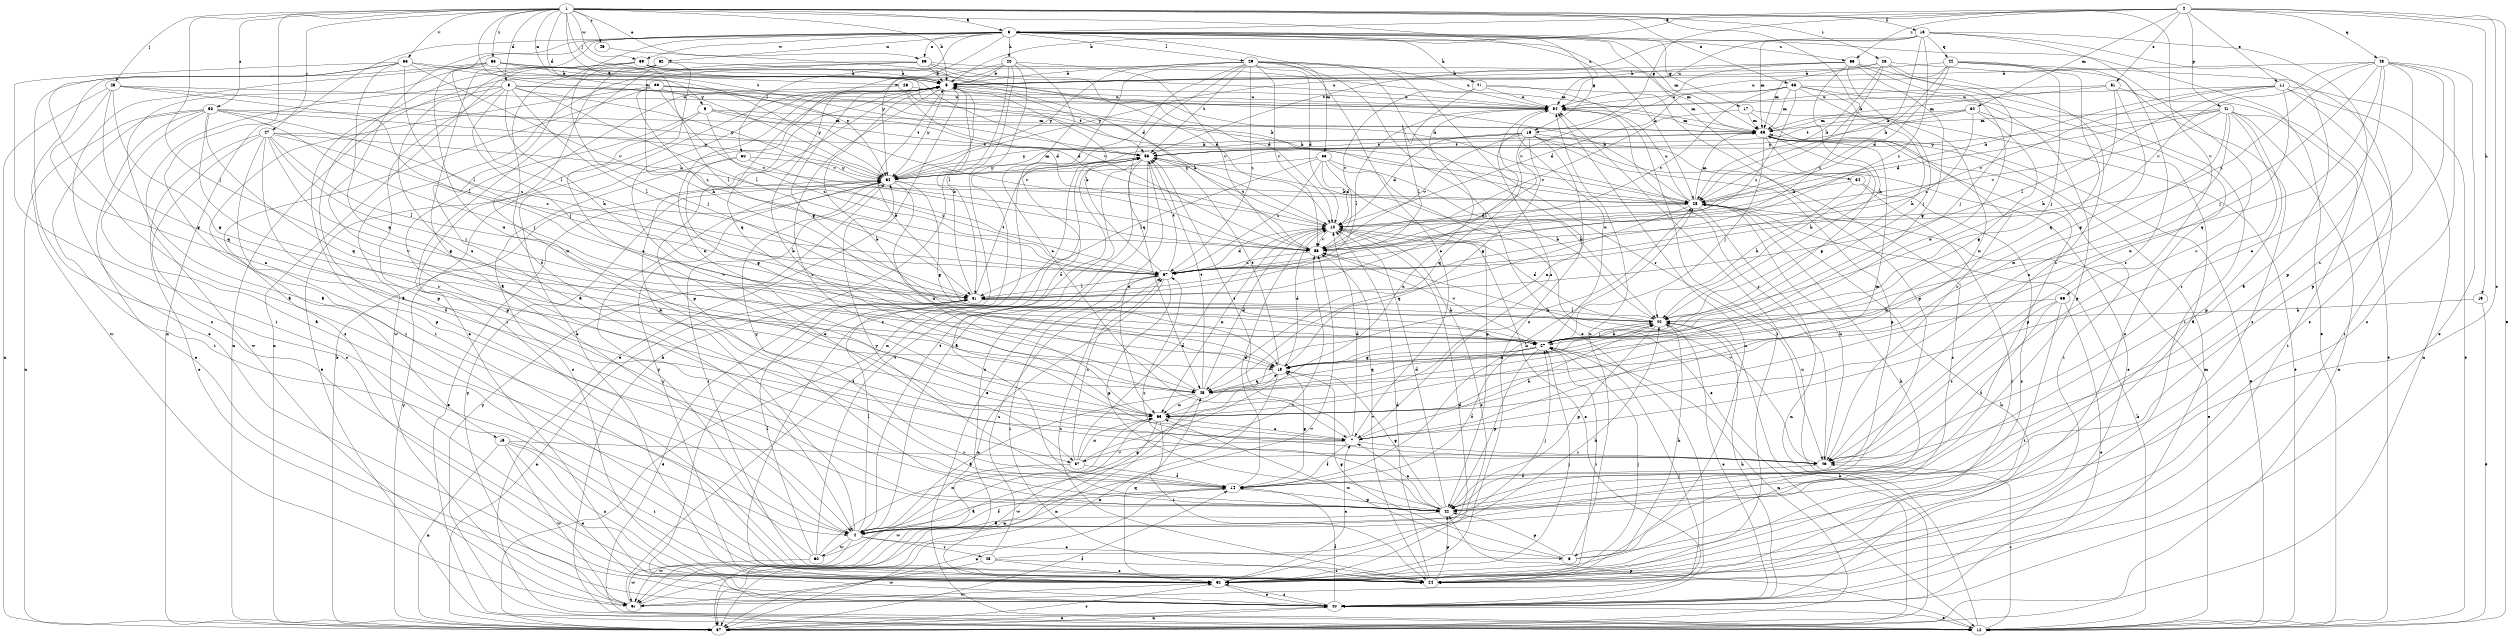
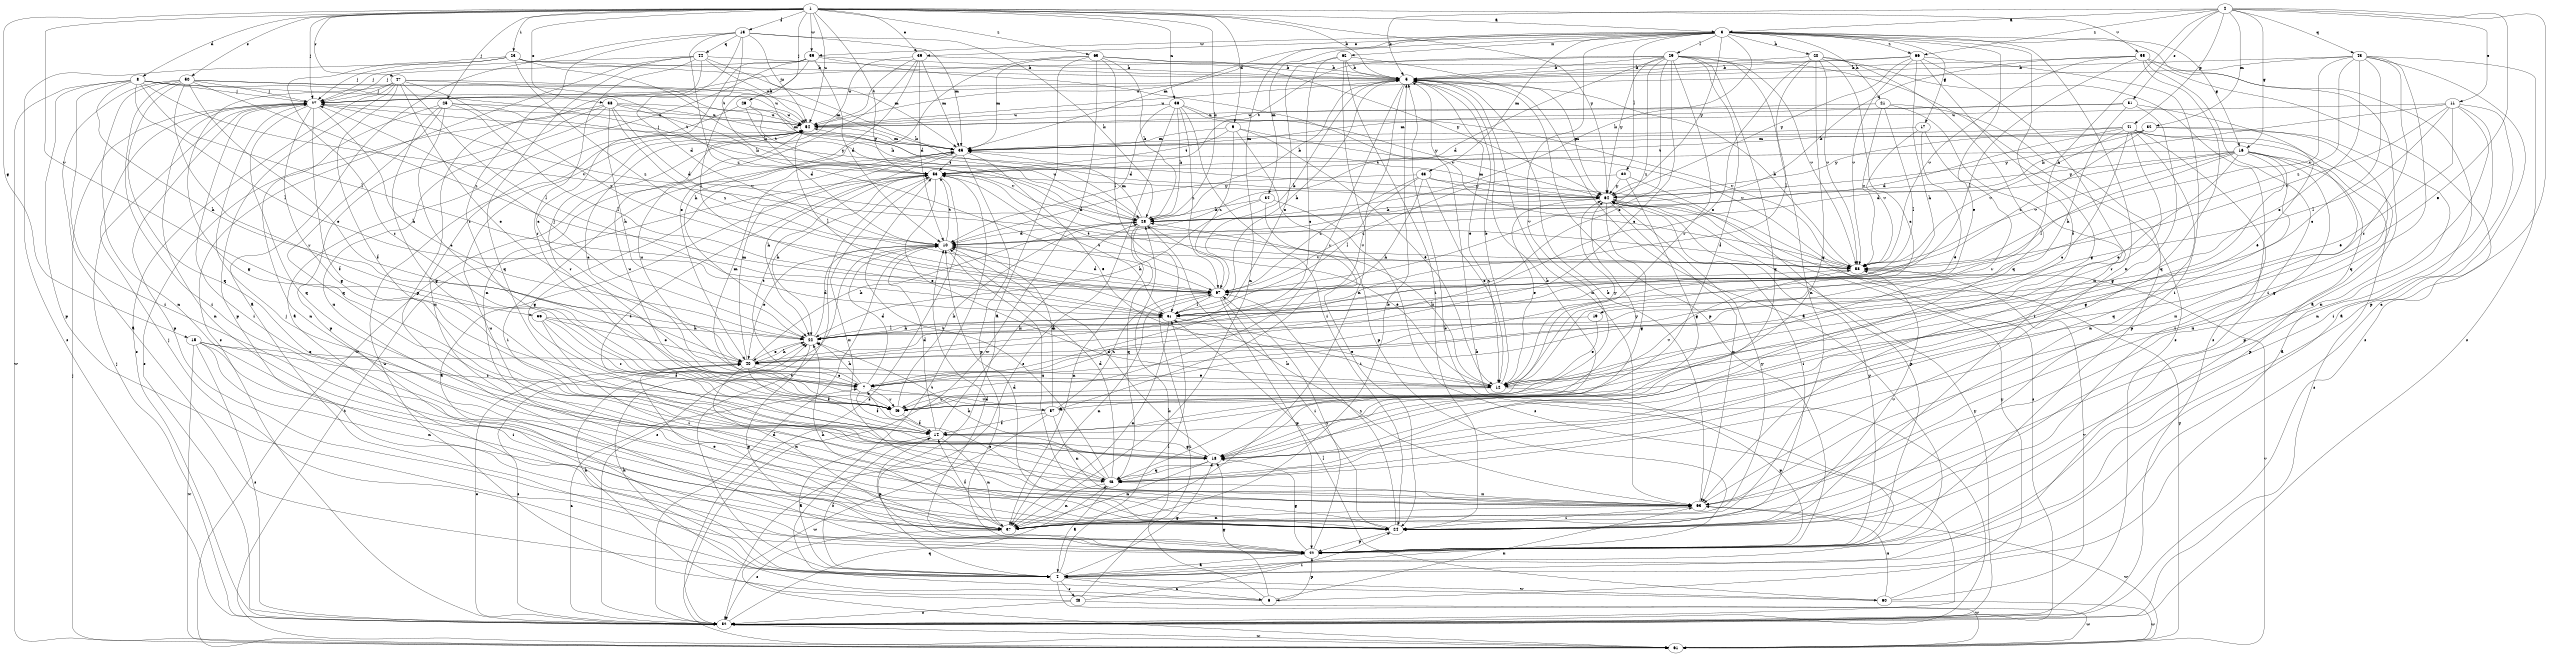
node "46": removed
edge "65" -> "5": label "a" -> "b"
edge "27" -> "5": reversed
edge "42" -> "7": now "40" -> "7"
